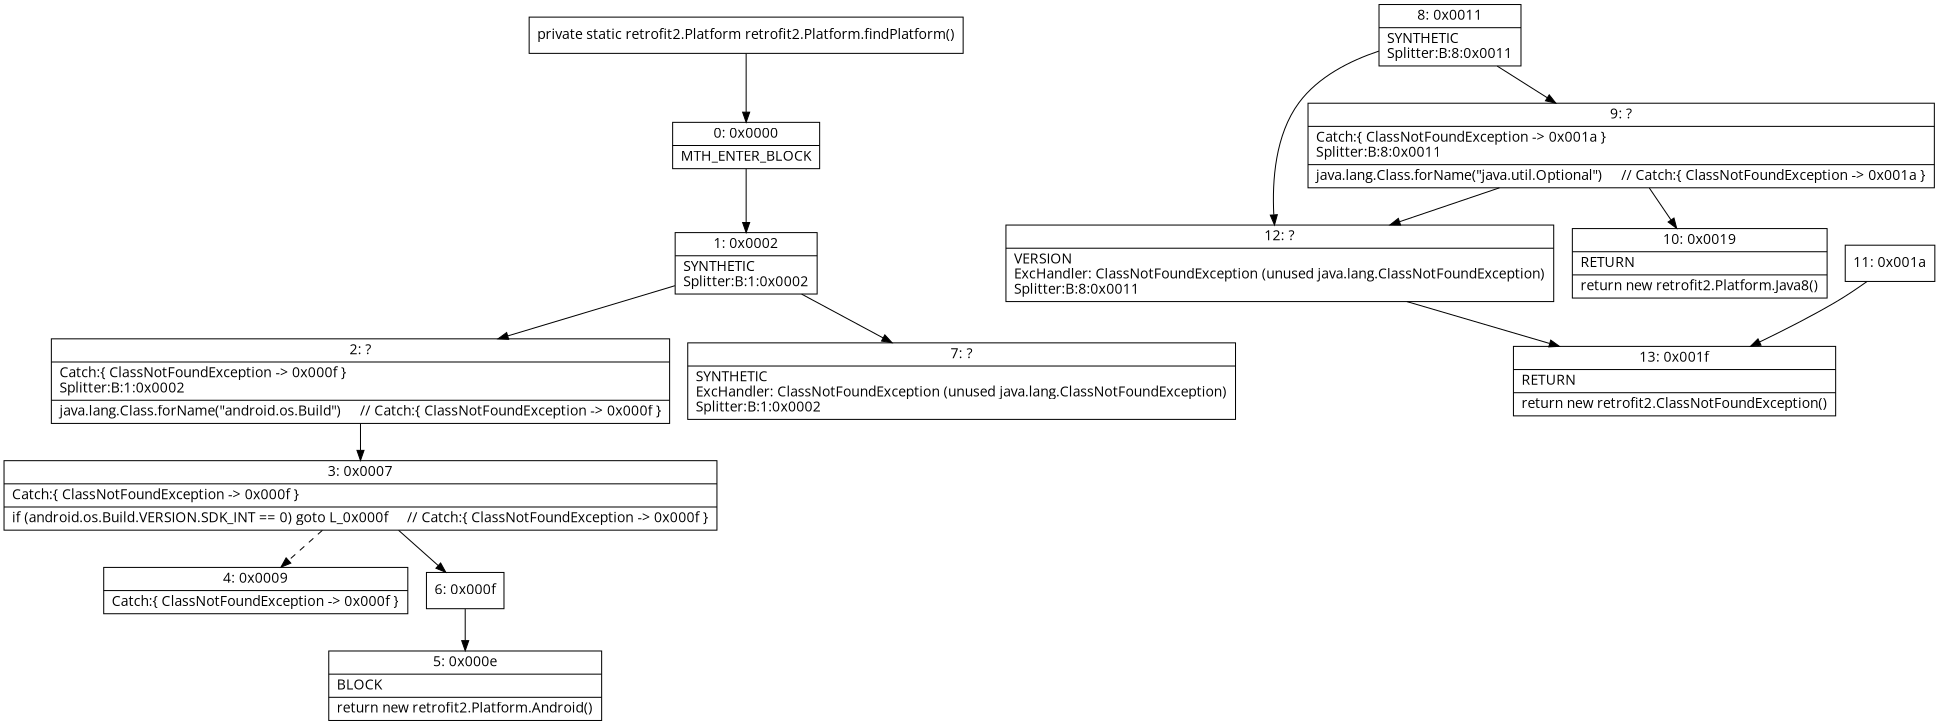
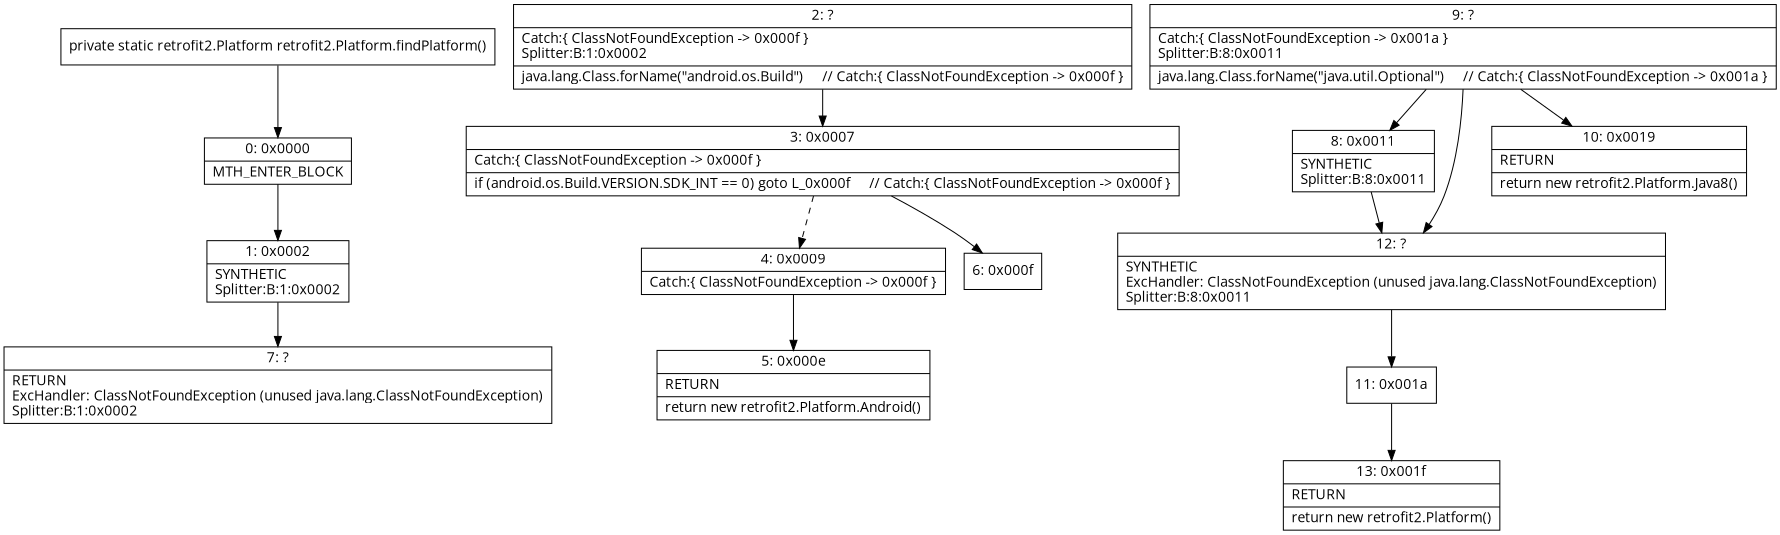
edge "8: 0x0011" -> "9: ?": reversed
node "12: ?": text "VERSION" -> "SYNTHETIC"
edge "1: 0x0002" -> "2: ?": removed
edge "12: ?" -> "13: 0x001f": now "12: ?" -> "11: 0x001a"
node "7: ?": text "SYNTHETIC" -> "RETURN"
node "13: 0x001f": text "return new retrofit2.ClassNotFoundException()" -> "return new retrofit2.Platform()"
edge "6: 0x000f" -> "5: 0x000e": now "4: 0x0009" -> "5: 0x000e"
node "5: 0x000e": text "BLOCK" -> "RETURN"
